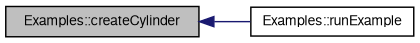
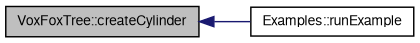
node "Examples::createCylinder": label "Examples::createCylinder" -> "VoxFoxTree::createCylinder"
